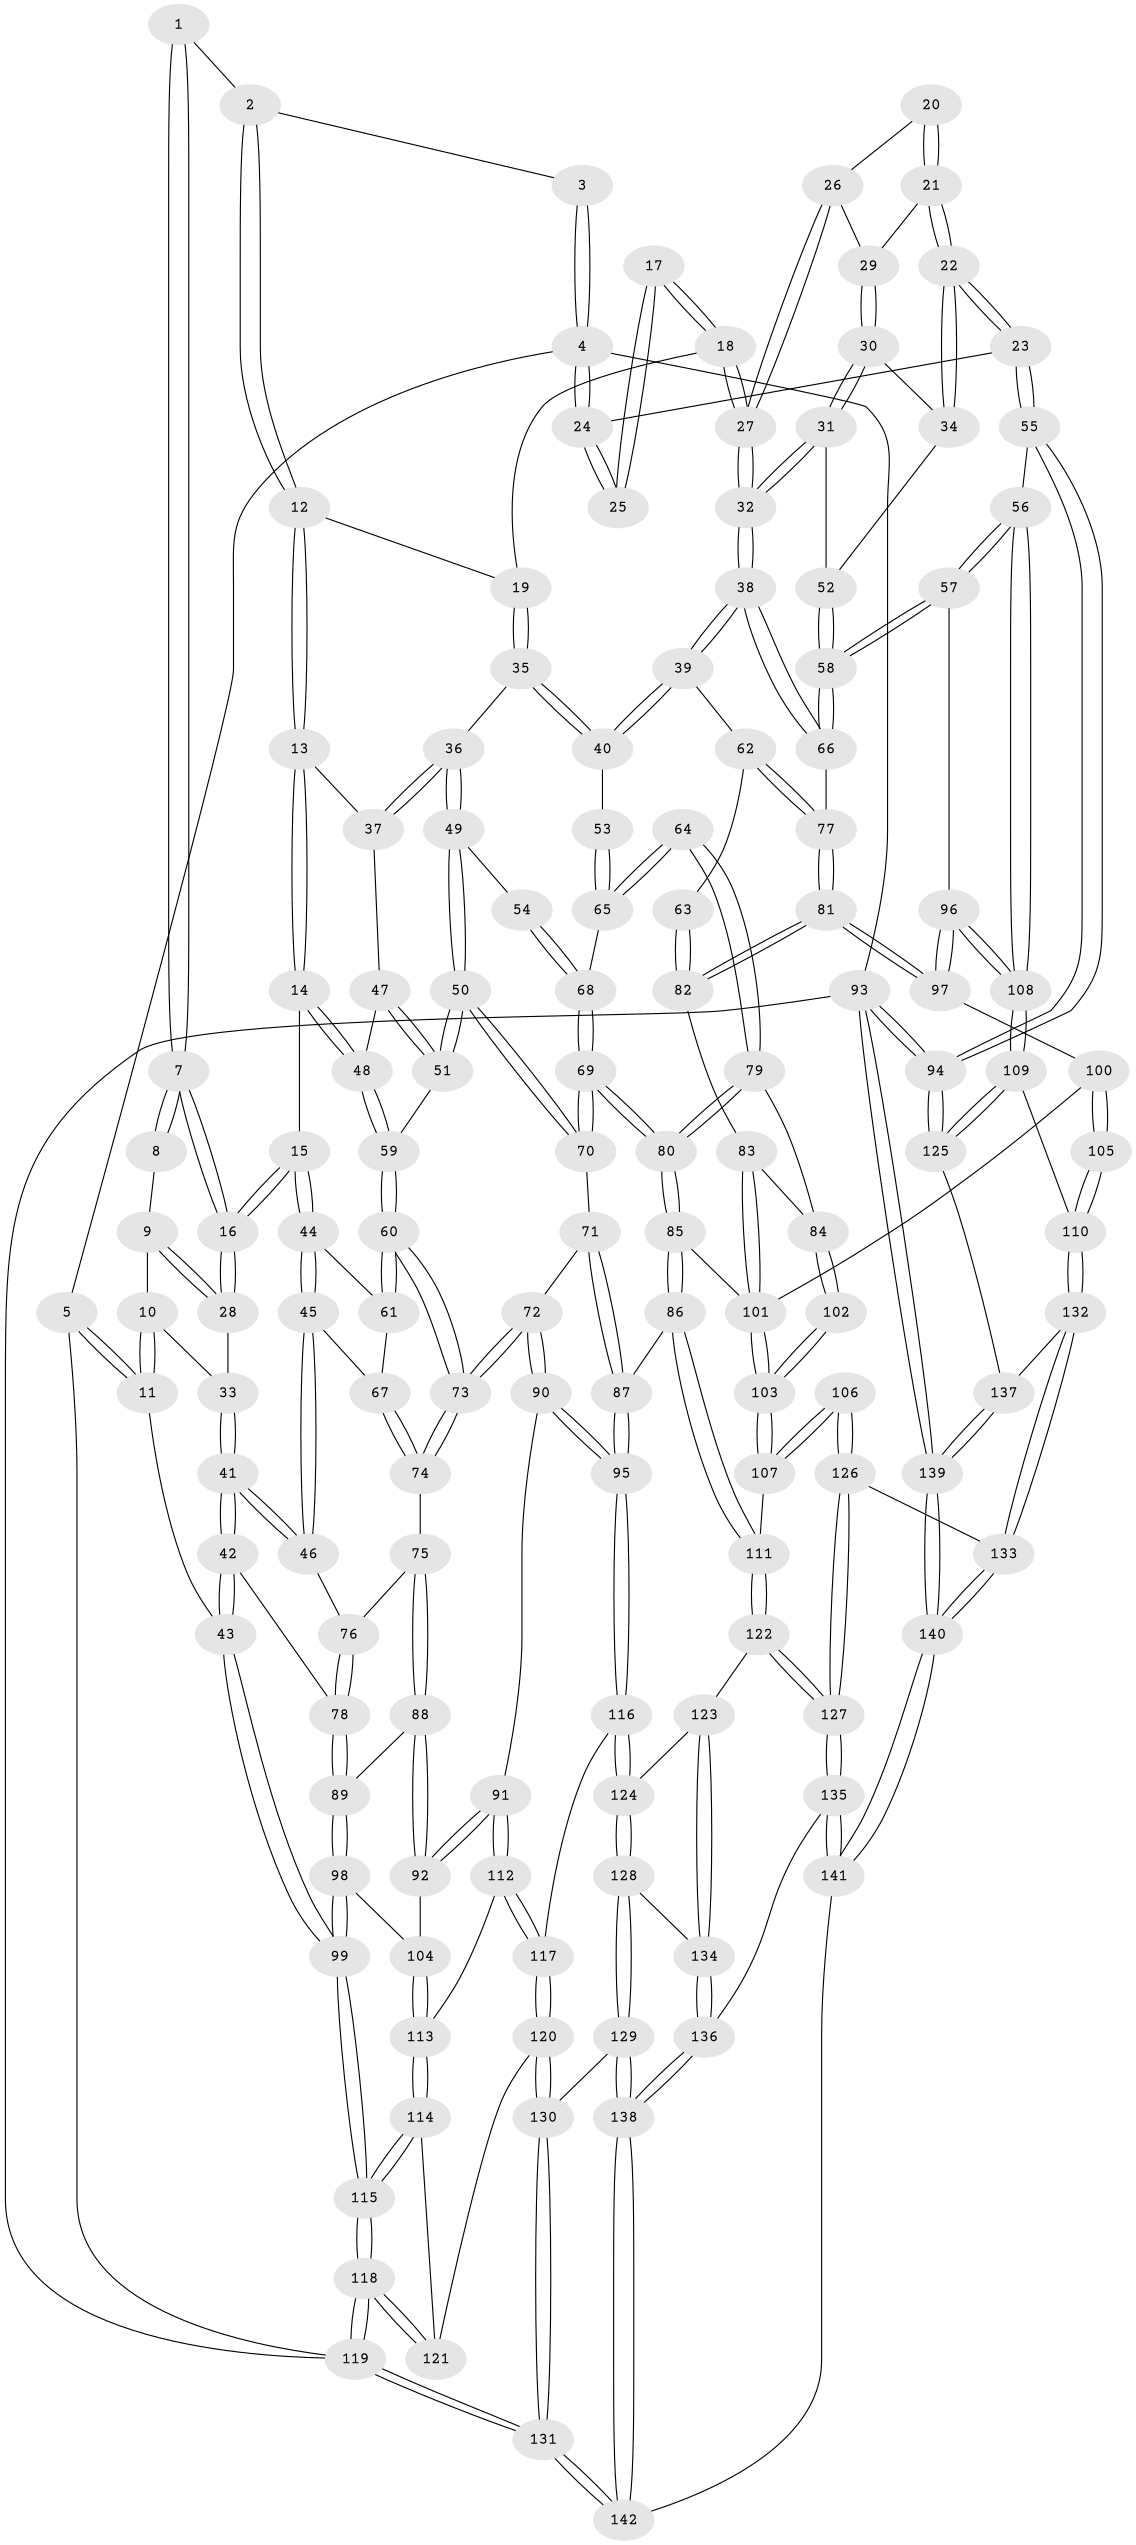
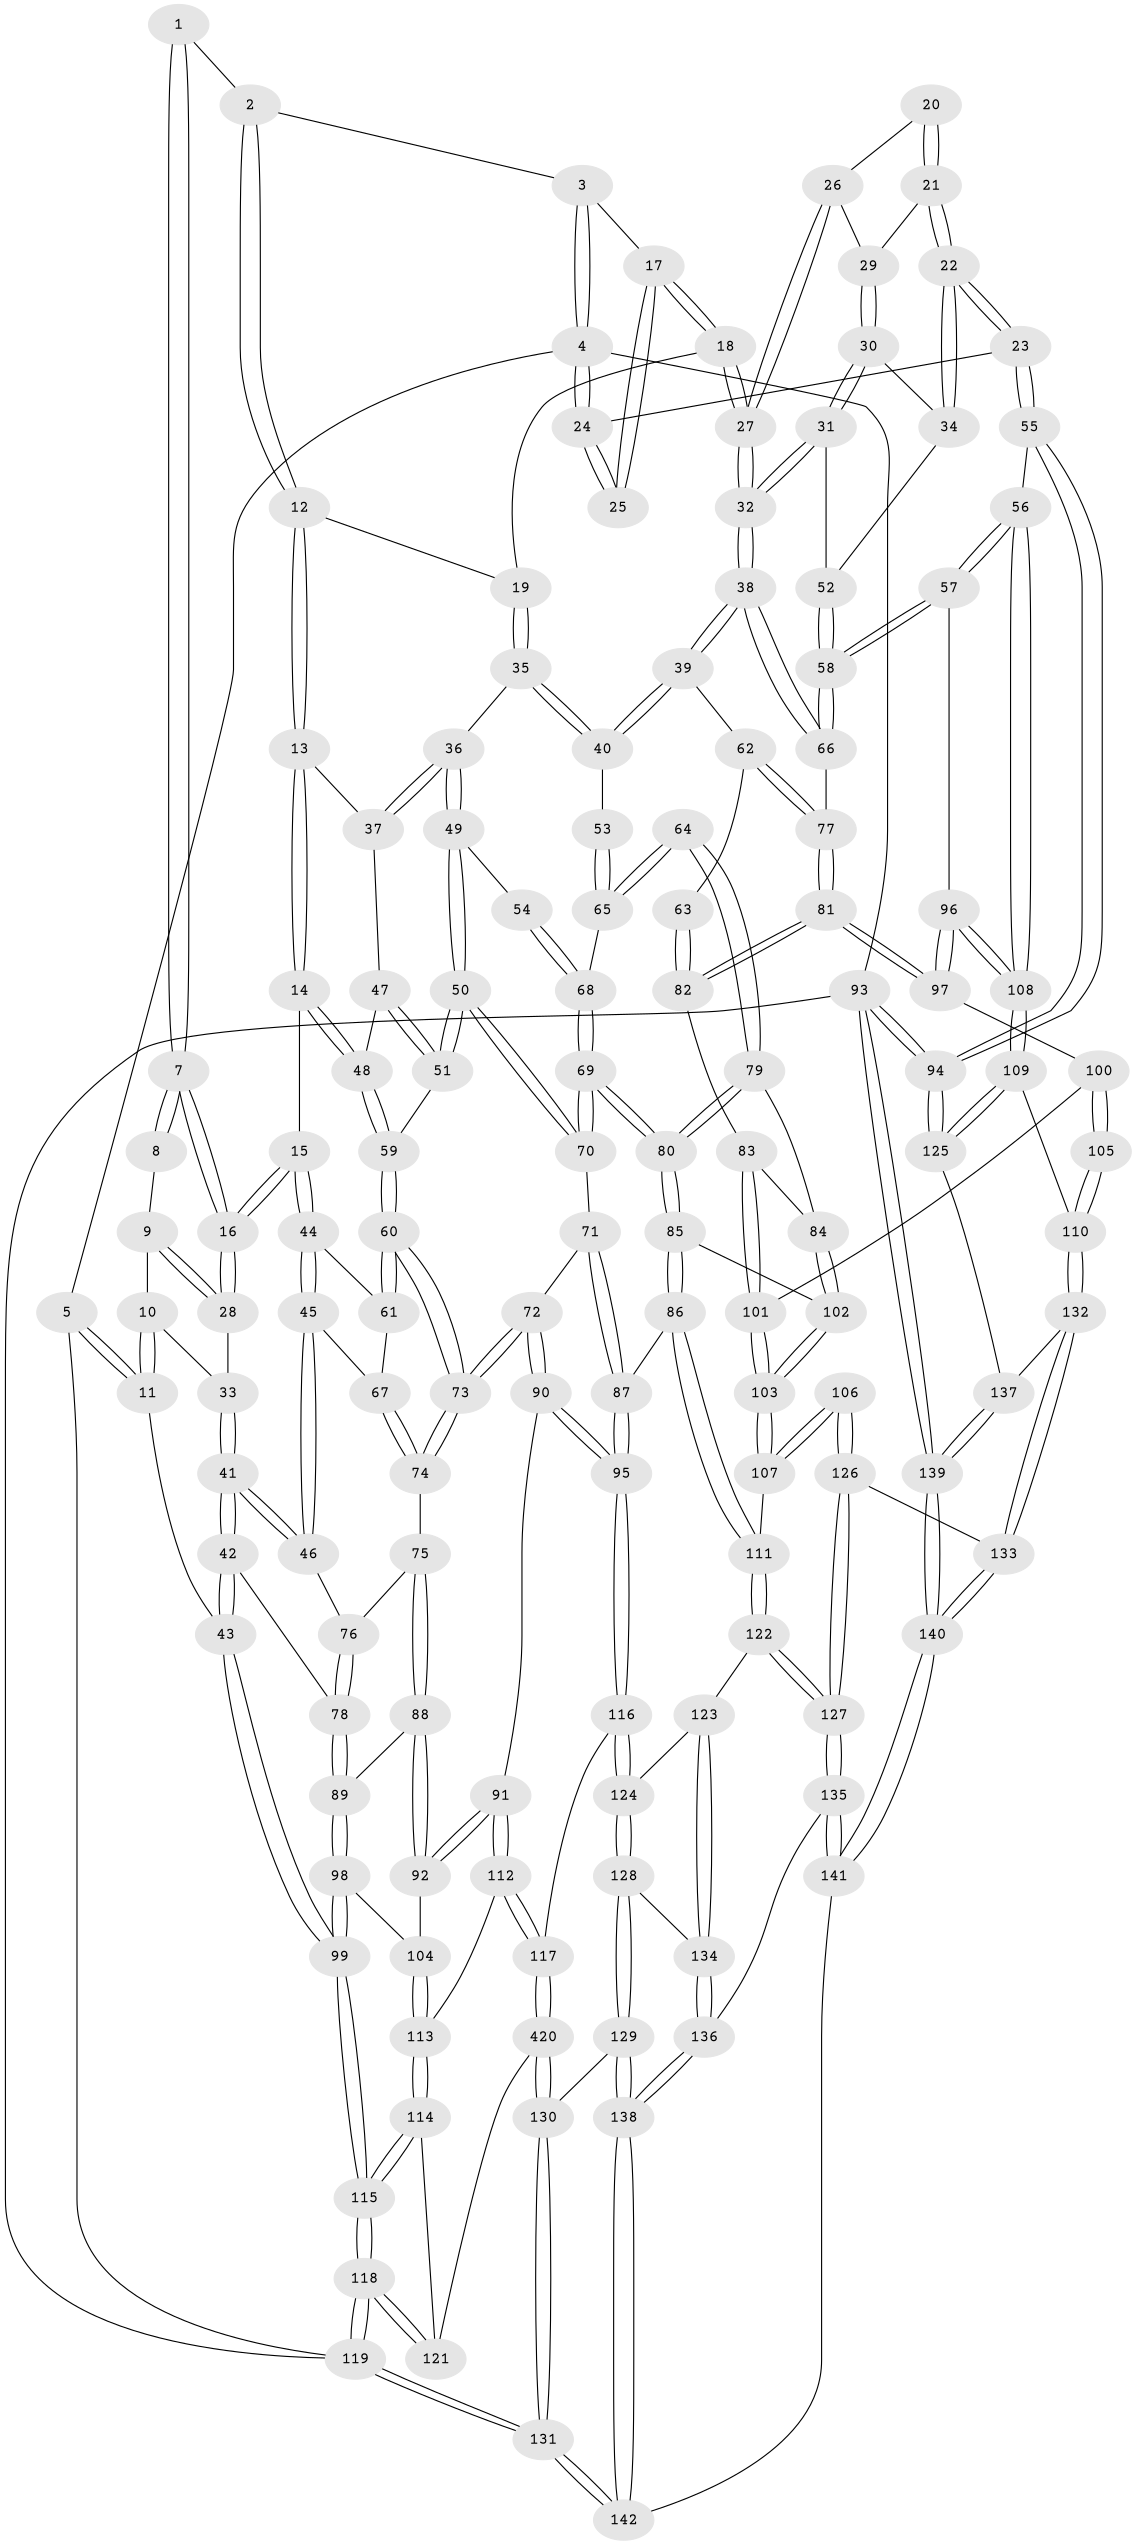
edge "3" -- "17": added
edge "85" -- "101": now "85" -- "102"
node "120": label "120" -> "420"
